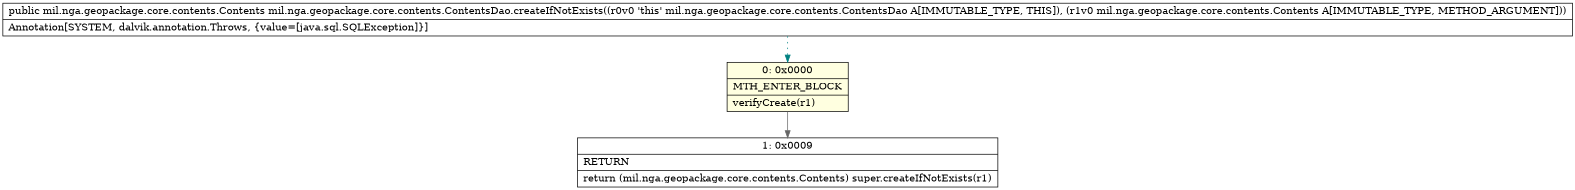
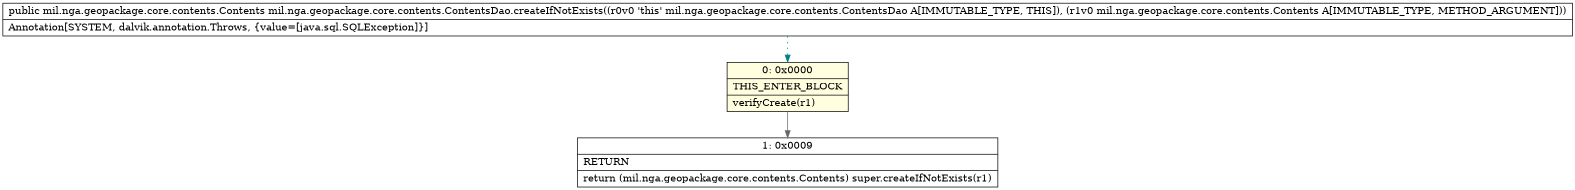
node "0: 0x0000": text "MTH_ENTER_BLOCK" -> "THIS_ENTER_BLOCK"
